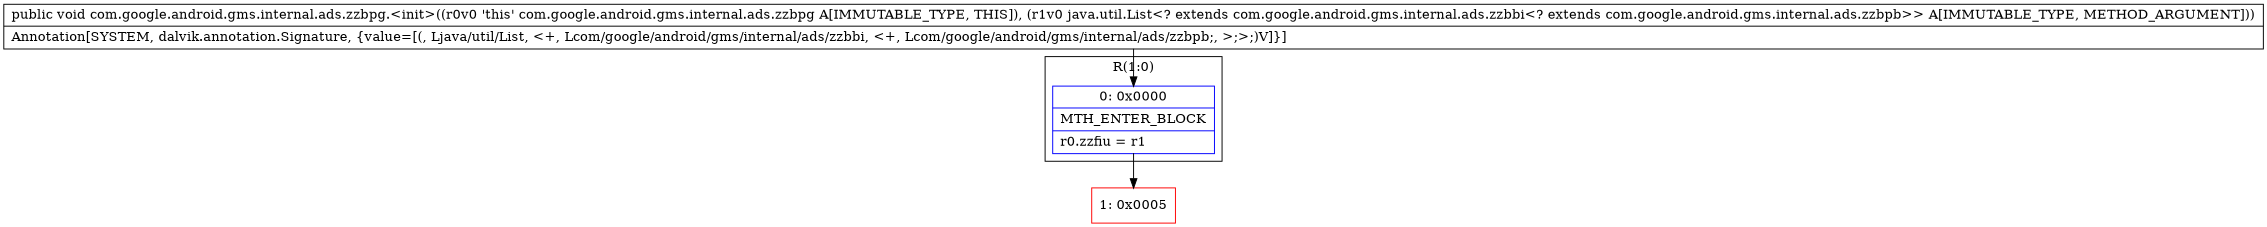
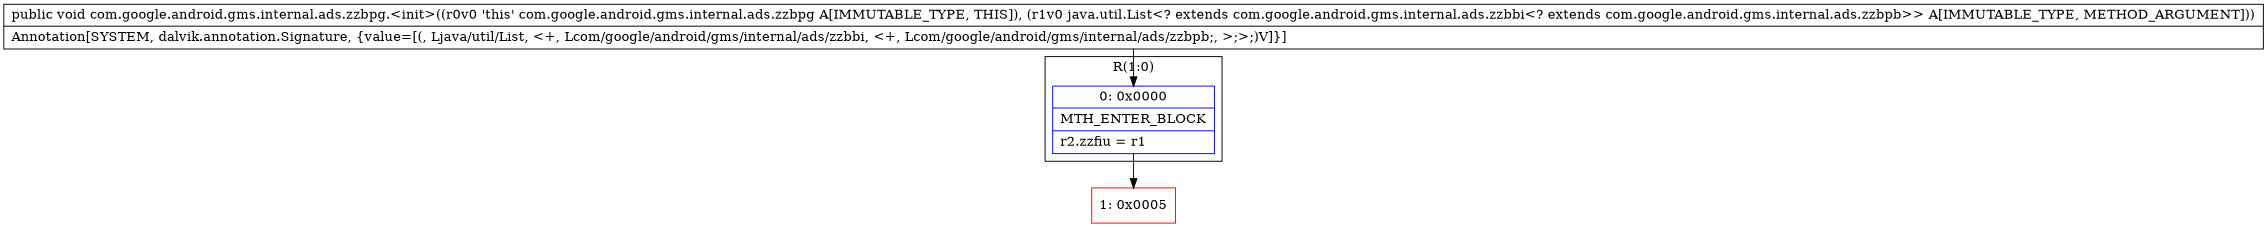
node "0: 0x0000": text "r0.zzfiu = r1" -> "r2.zzfiu = r1"
